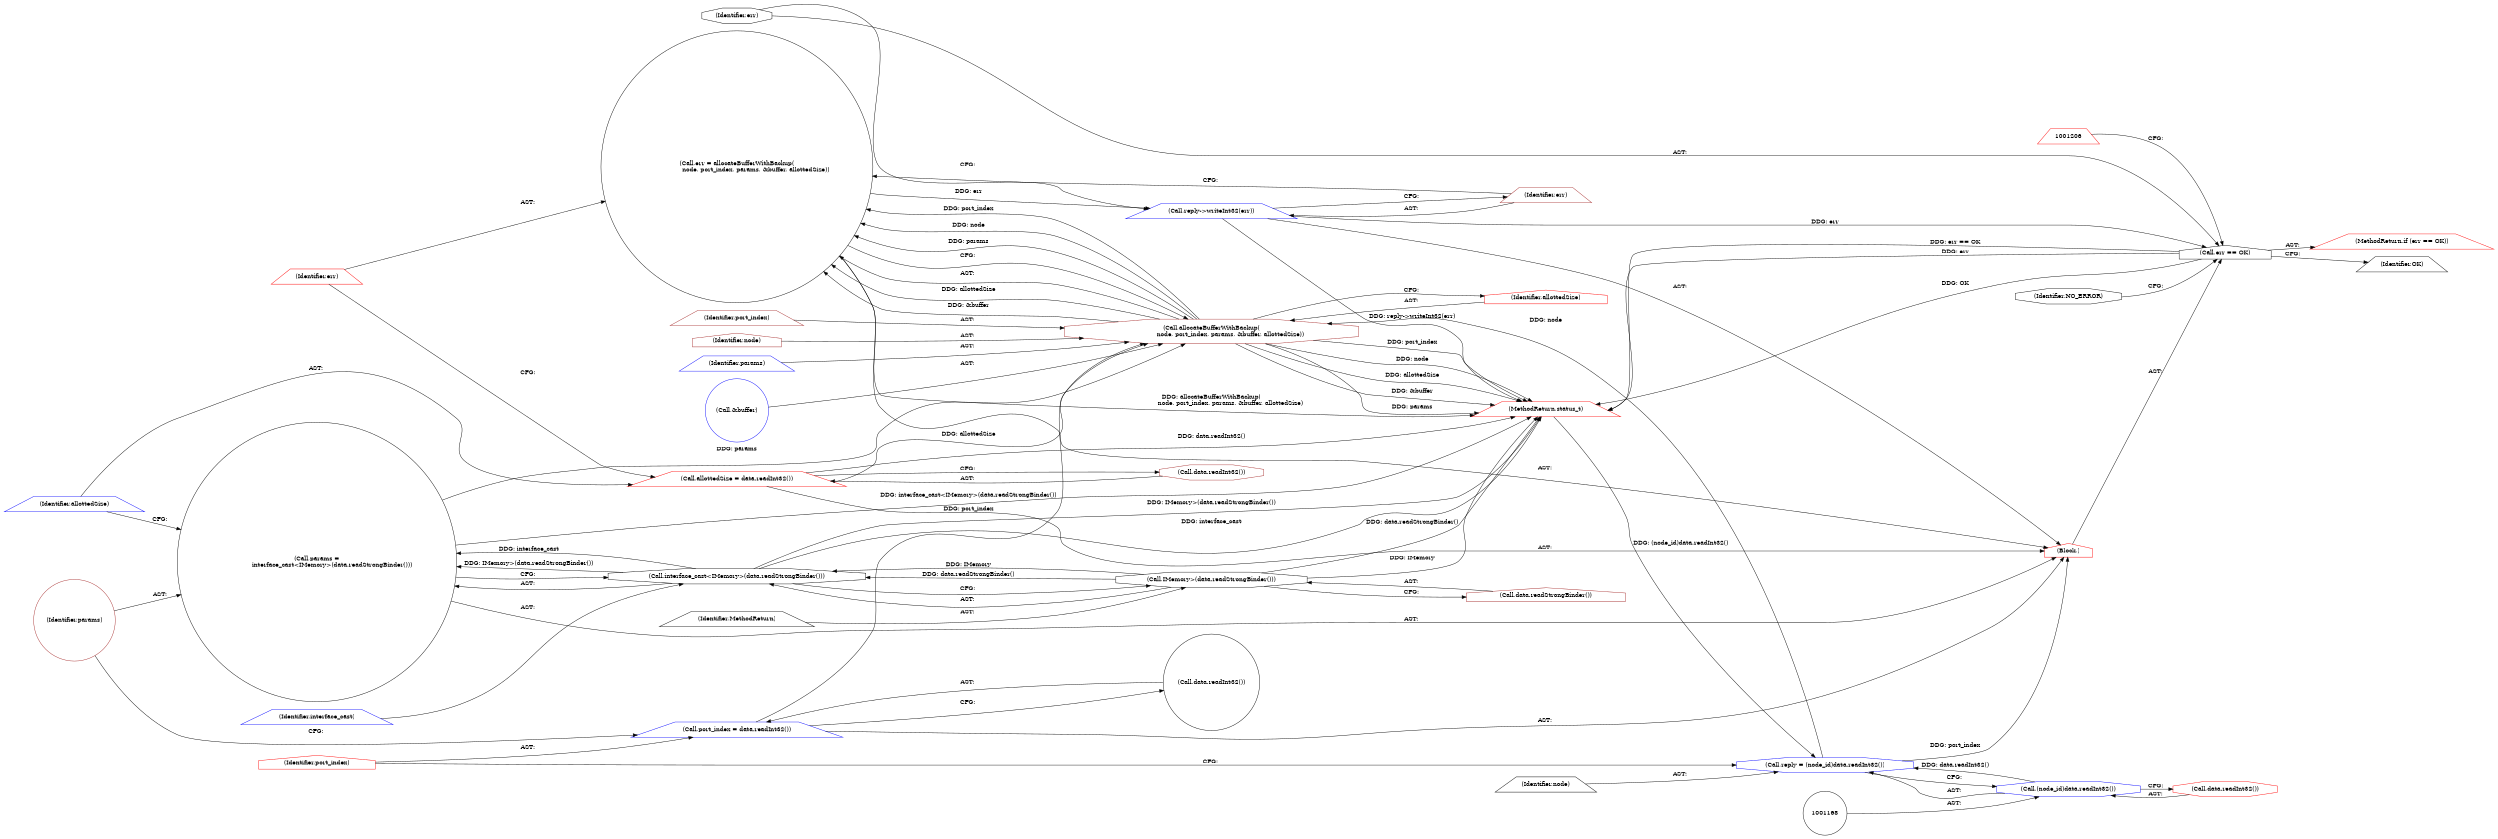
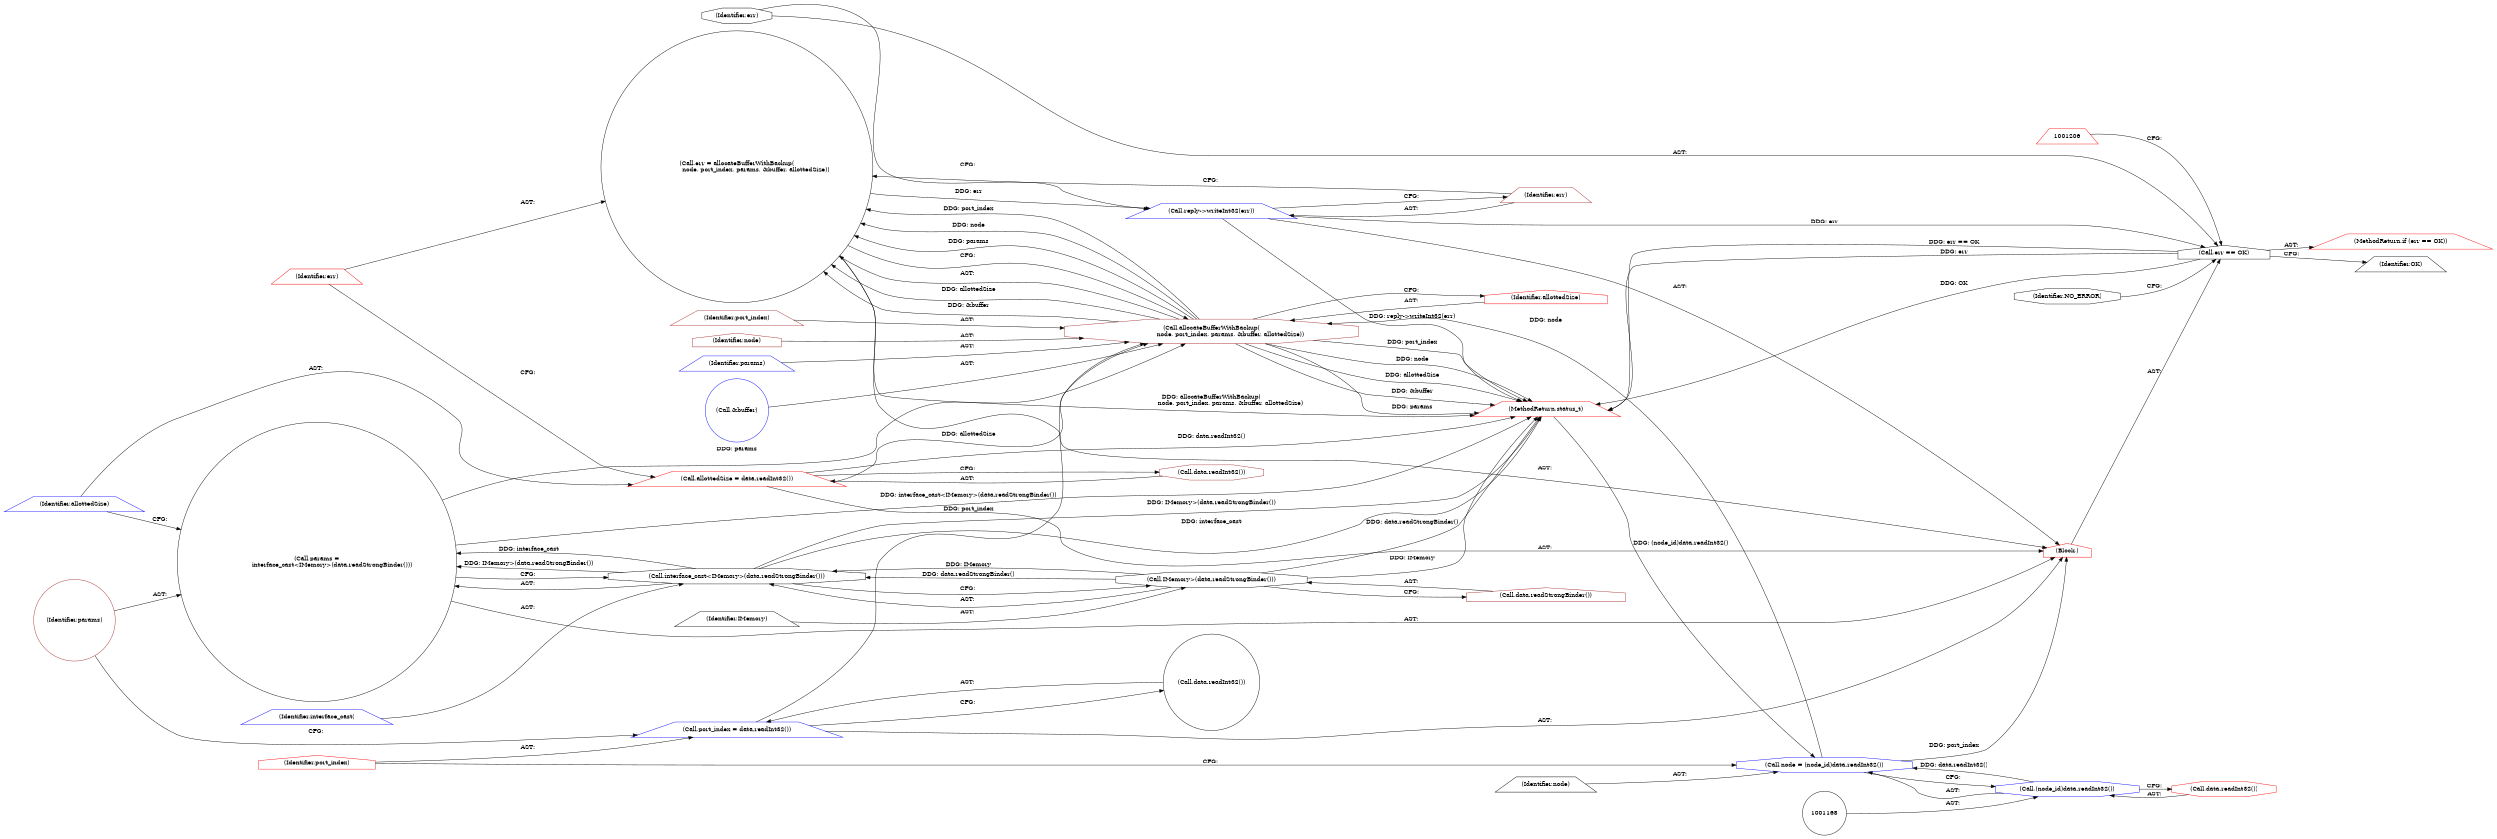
node "(Identifier,MethodReturn)": label "(Identifier,MethodReturn)" -> "(Identifier,IMemory)"
node "(Call,reply = (node_id)data.readInt32())": label "(Call,reply = (node_id)data.readInt32())" -> "(Call,node = (node_id)data.readInt32())"
